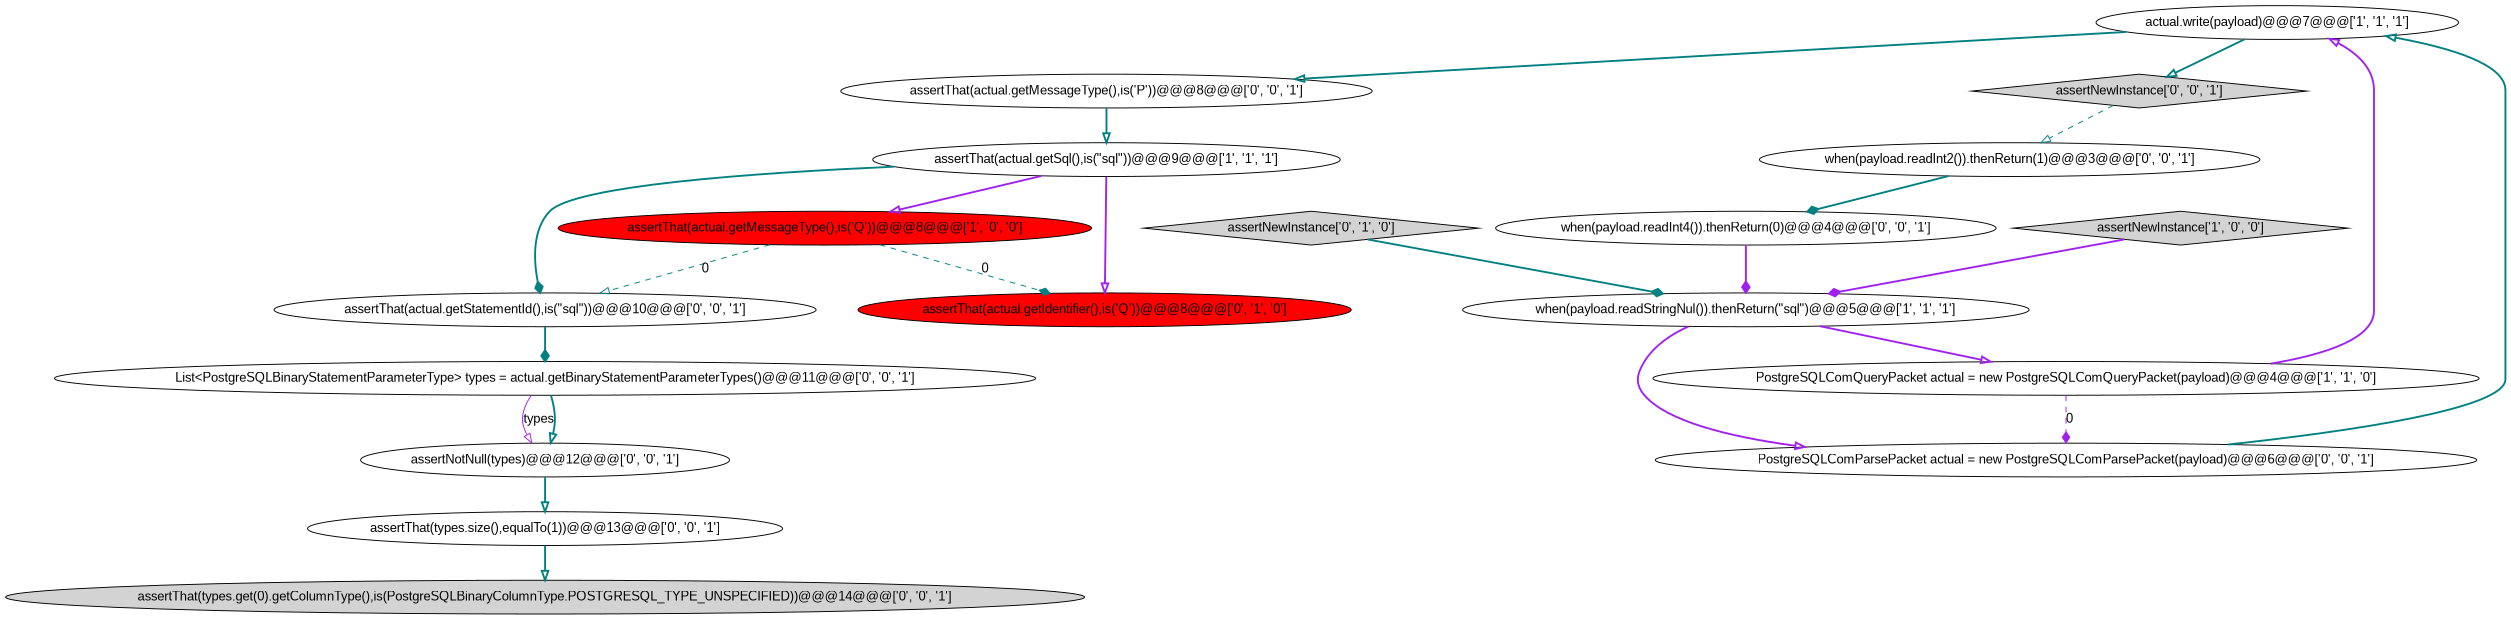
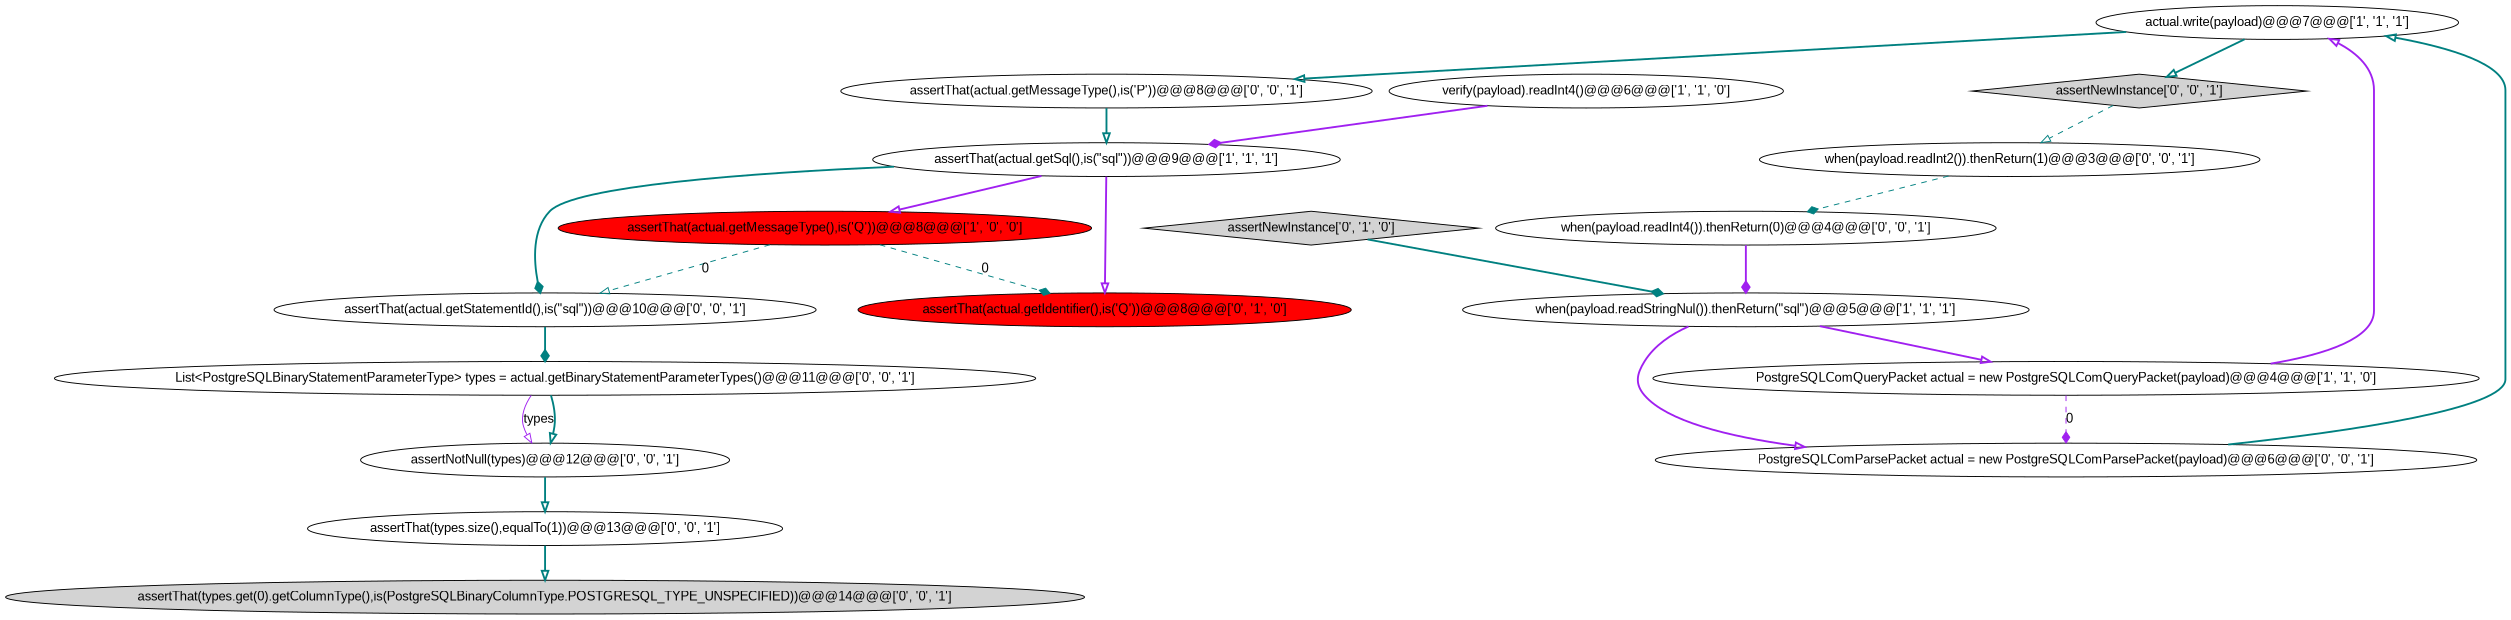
node "verify(payload).readInt4()@@@6@@@['1', '1', '0']": added
edge "when(payload.readInt2()).thenReturn(1)@@@3@@@['0', '0', '1']" -> "when(payload.readInt4()).thenReturn(0)@@@4@@@['0', '0', '1']": style bold -> dashed
node "assertNewInstance['1', '0', '0']": removed
